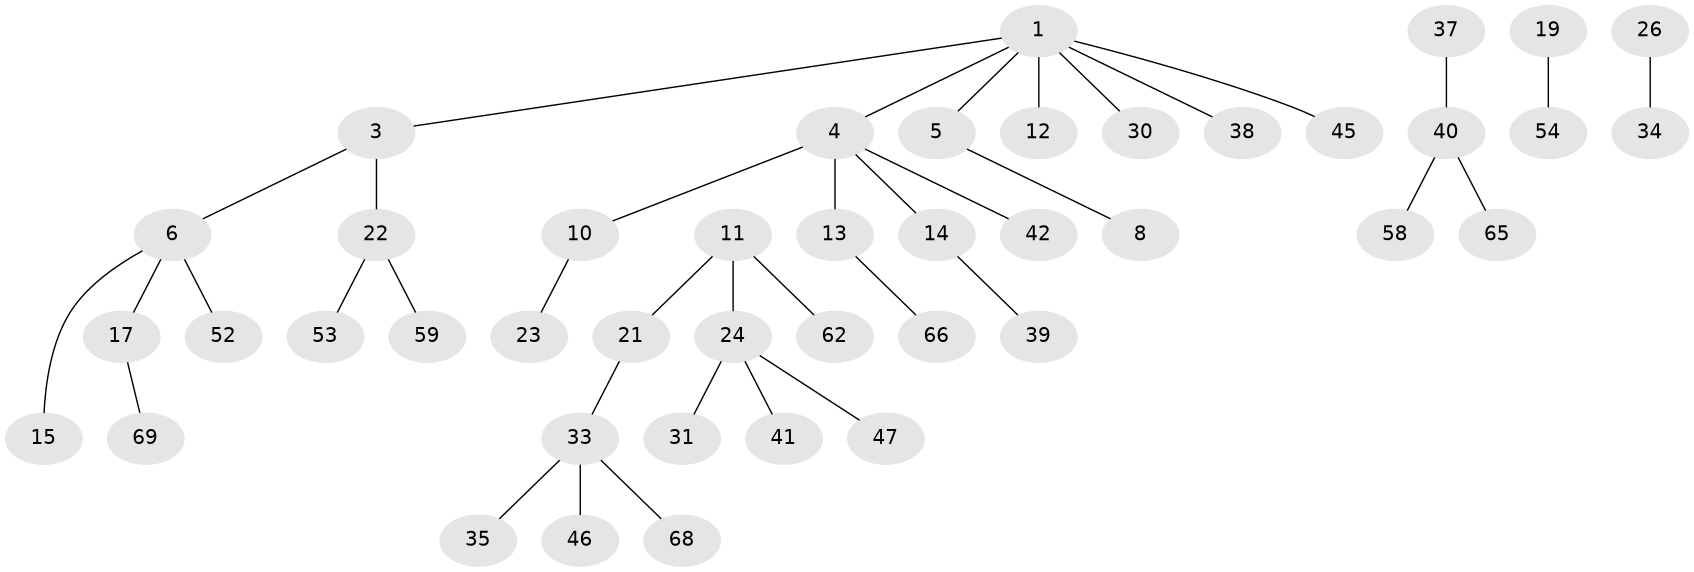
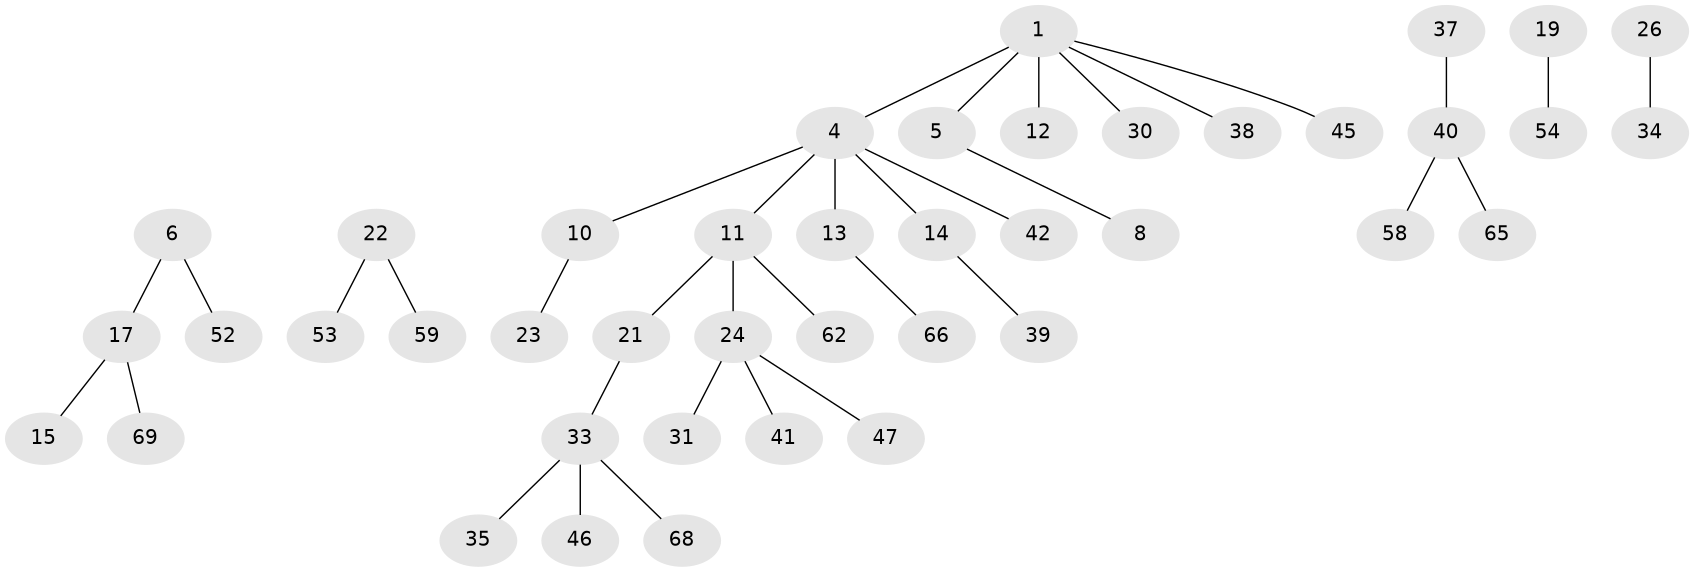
node "3": removed
edge "4" -- "11": added
edge "6" -- "15": now "17" -- "15"
